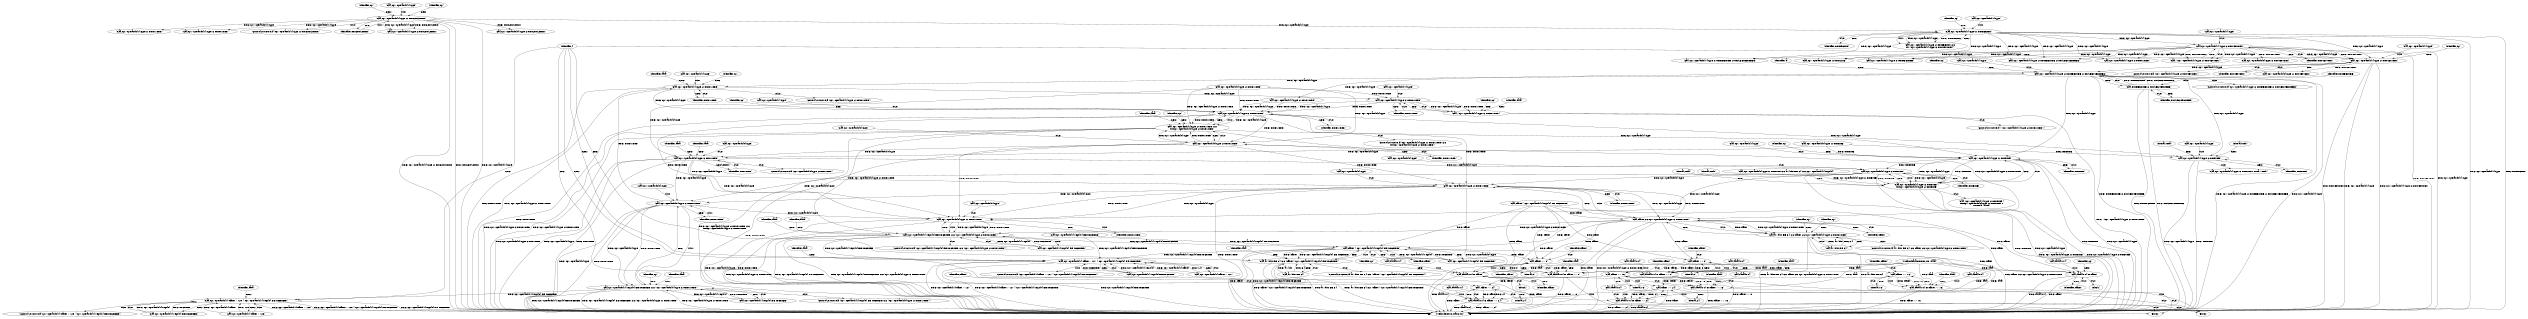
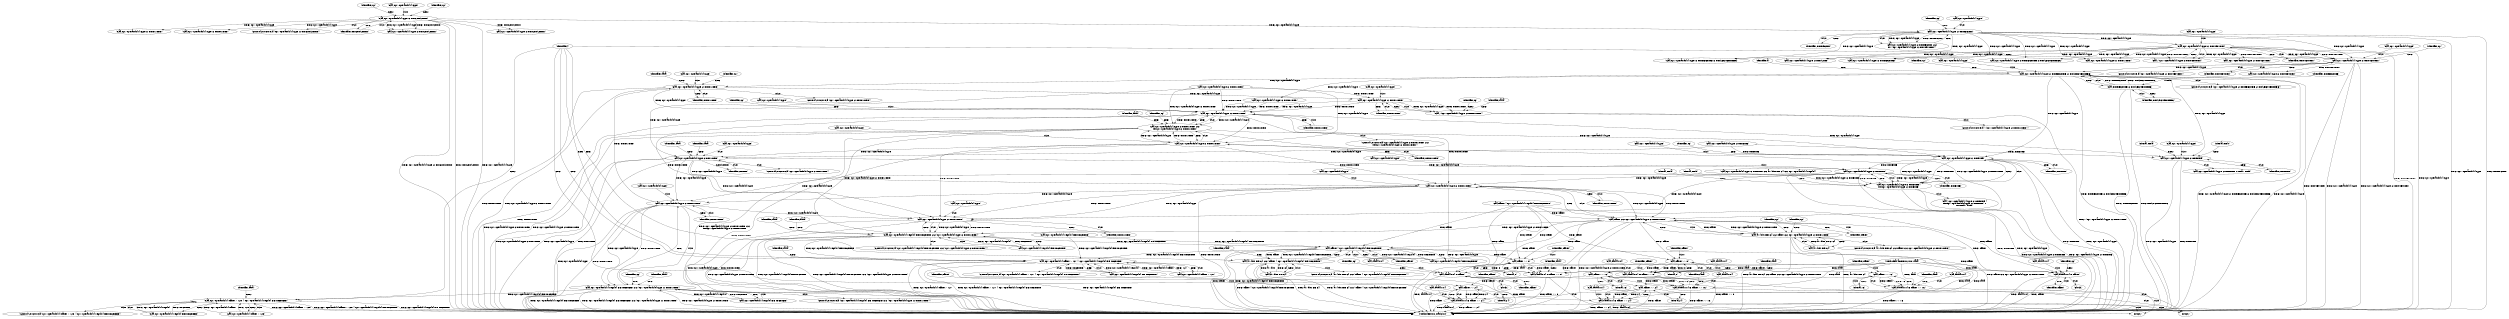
edge "(Identifier,OT_REGTYPE)" -> "(Call,OT_REGTYPE & OT_SEGMENTREG)": label "AST: " -> "WORD: "
node "(Identifier,OT_WORD)": label "(Identifier,OT_WORD)" -> "(Identifier,OT_RIP)"
